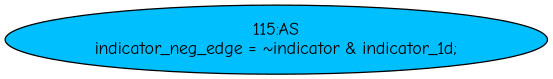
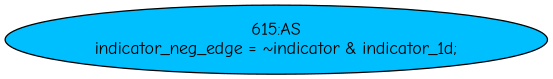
node "115:AS indicator_neg_edge = ~indicator & indicator_1d;": label "115:AS indicator_neg_edge = ~indicator & indicator_1d;" -> "615:AS indicator_neg_edge = ~indicator & indicator_1d;"
